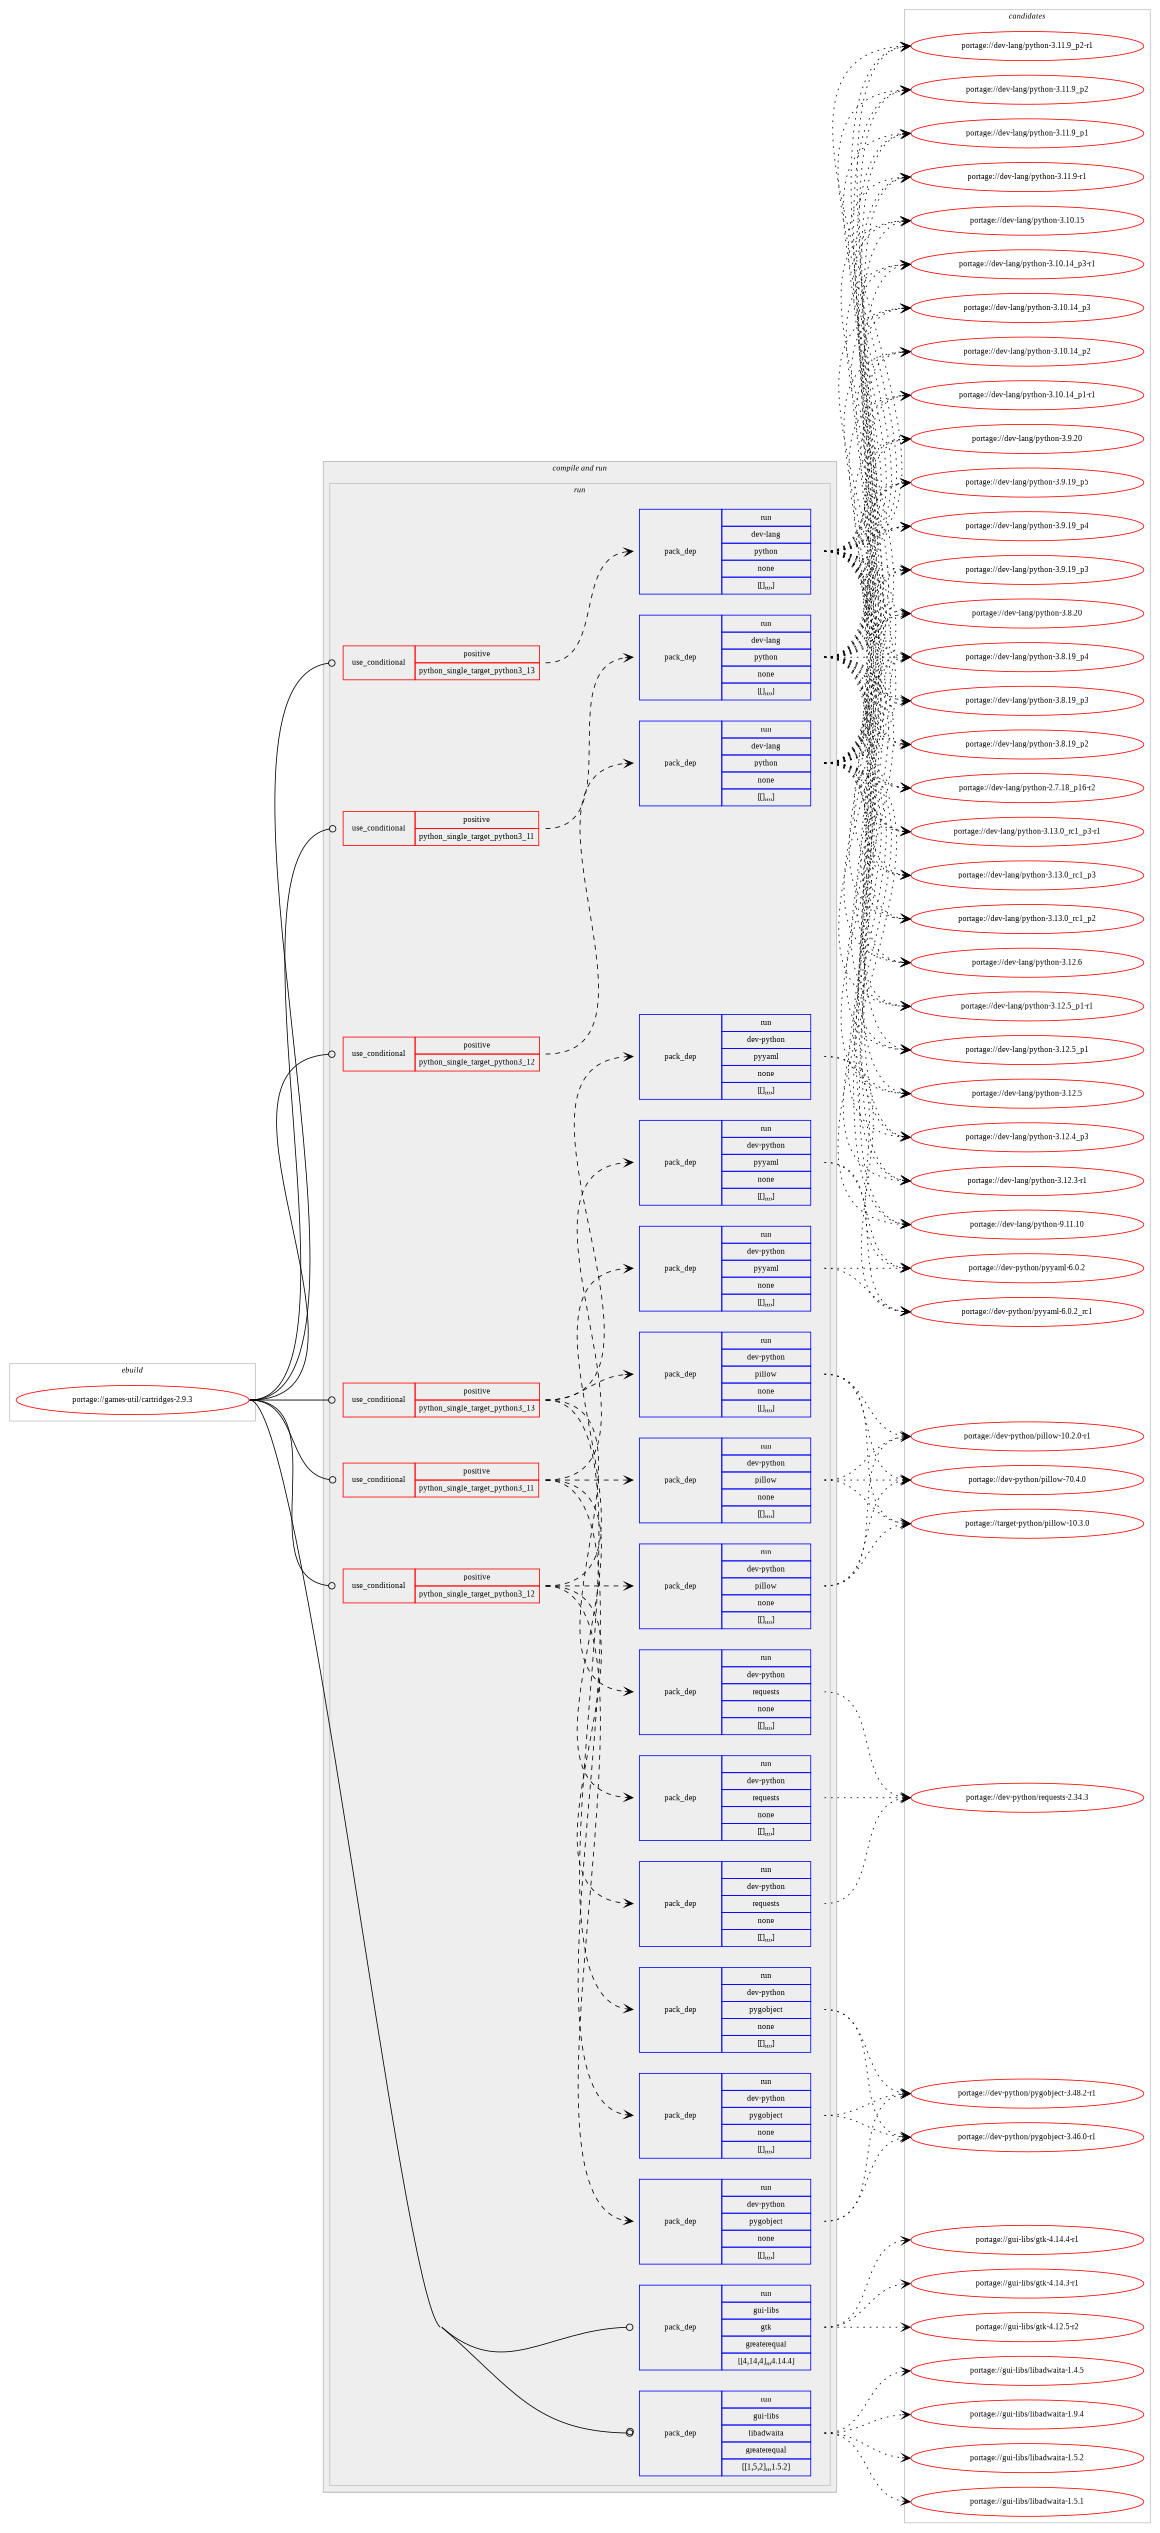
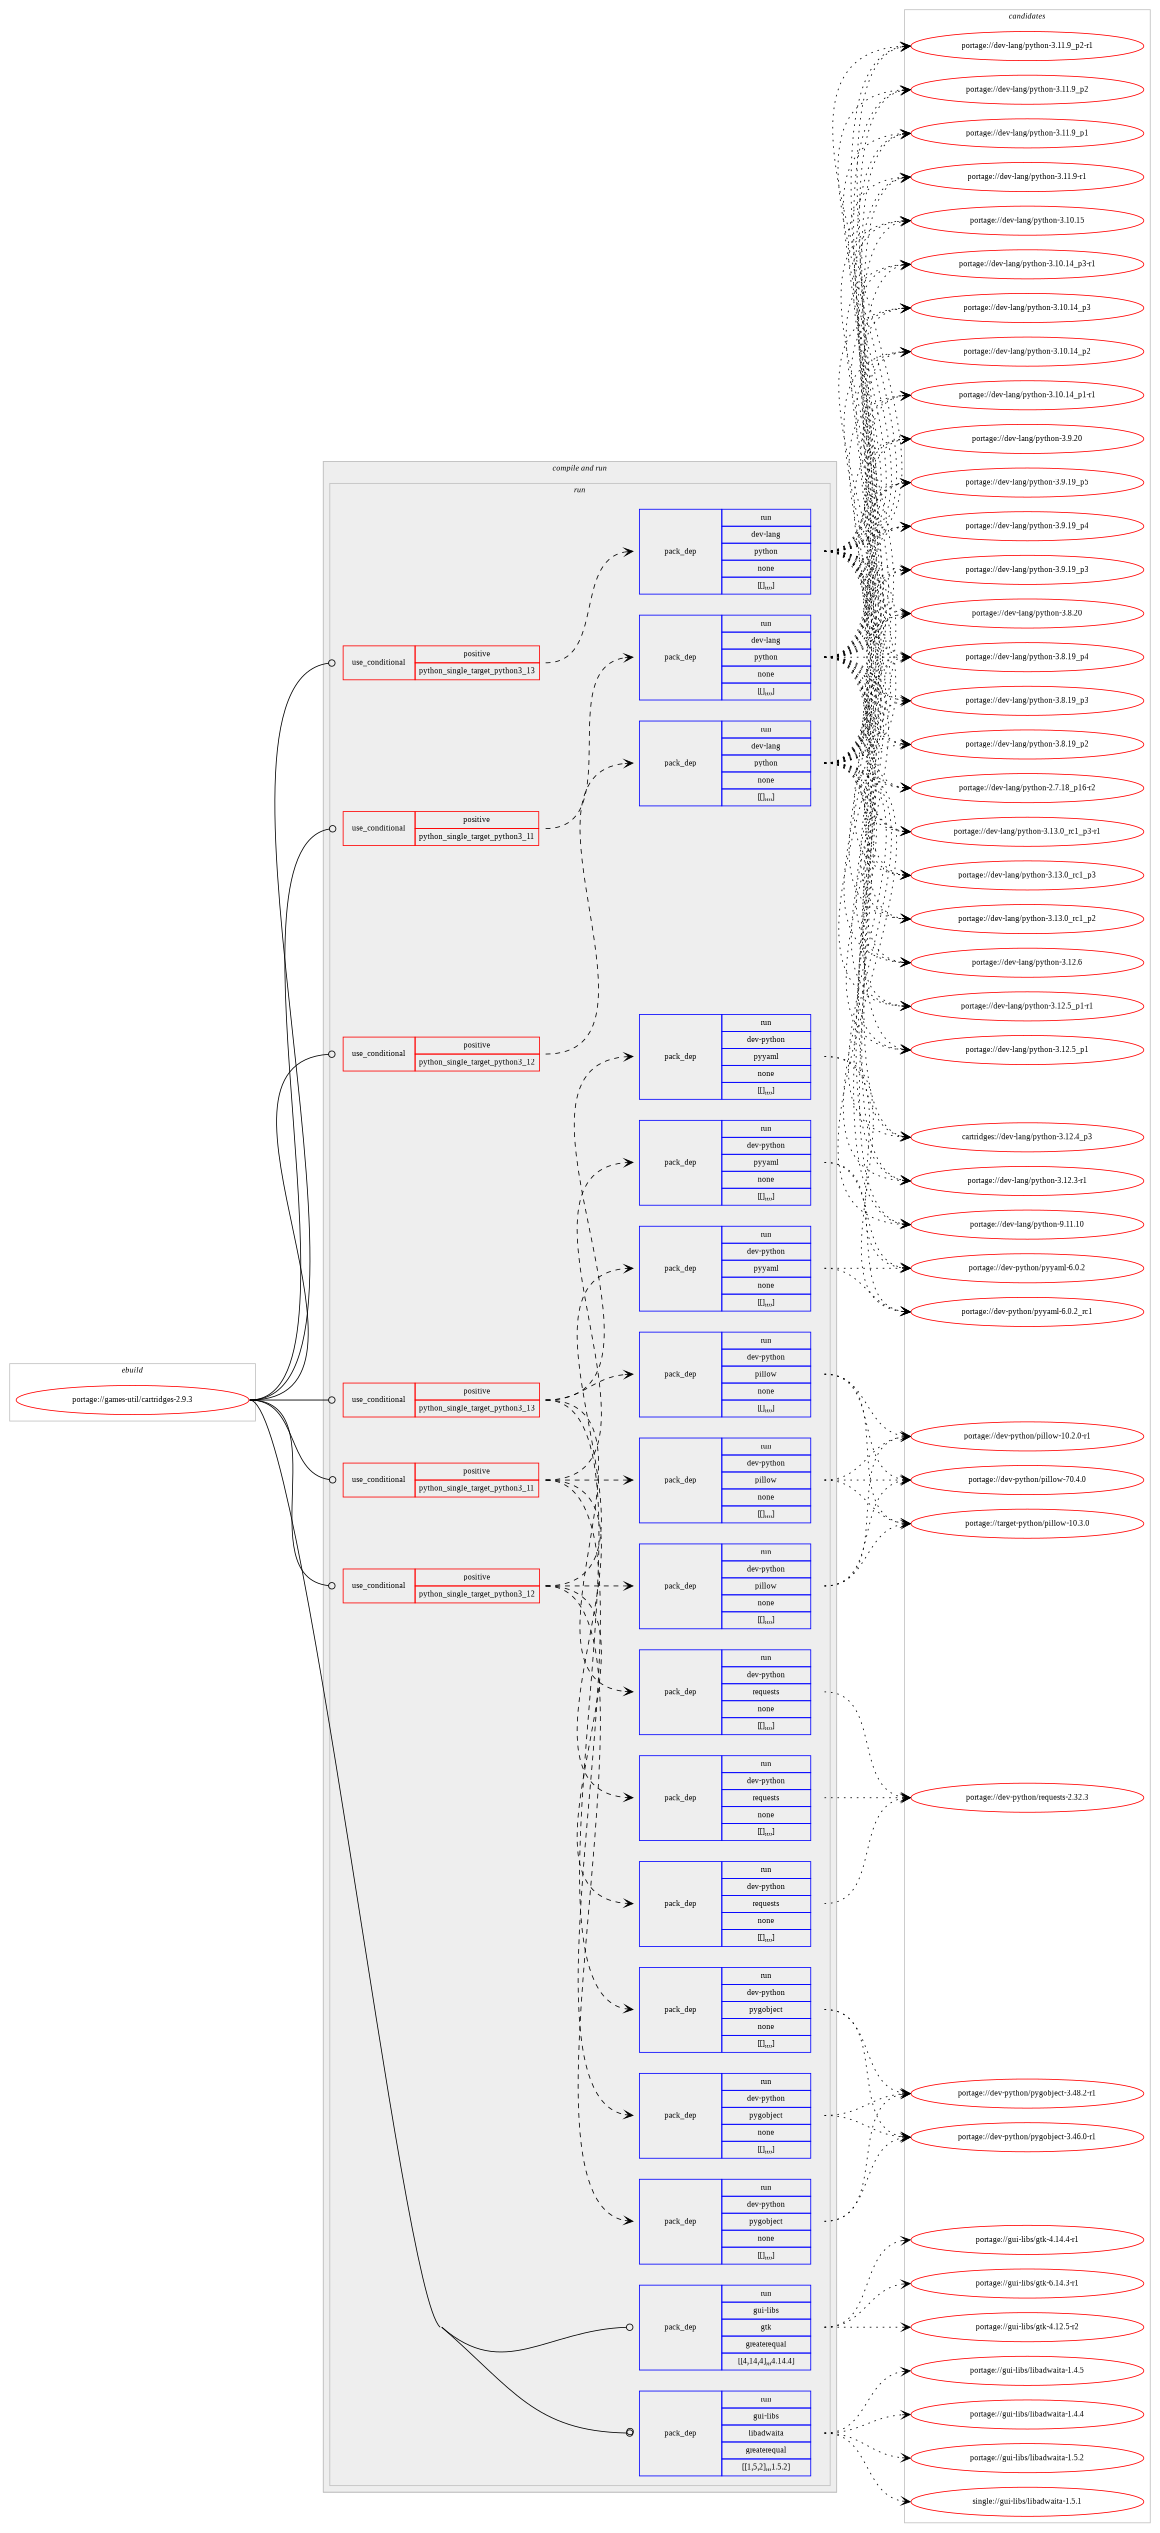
node "portage://dev-lang/python-3.12.5": removed
node "portage://dev-lang/python-3.12.4_p3": label "portage://dev-lang/python-3.12.4_p3" -> "cartridges://dev-lang/python-3.12.4_p3"
node "portage://dev-python/requests-2.34.3": label "portage://dev-python/requests-2.34.3" -> "portage://dev-python/requests-2.32.3"
node "portage://gui-libs/gtk-4.14.3-r1": label "portage://gui-libs/gtk-4.14.3-r1" -> "portage://gui-libs/gtk-6.14.3-r1"
node "portage://gui-libs/libadwaita-1.9.4": label "portage://gui-libs/libadwaita-1.9.4" -> "portage://gui-libs/libadwaita-1.4.4"
node "portage://gui-libs/libadwaita-1.5.1": label "portage://gui-libs/libadwaita-1.5.1" -> "single://gui-libs/libadwaita-1.5.1"
